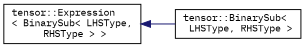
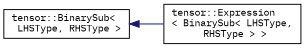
edge "tensor::BinarySub< LHSType, RHSType >" -> "tensor::Expression < BinarySub< LHSType, RHSType > >": reversed
